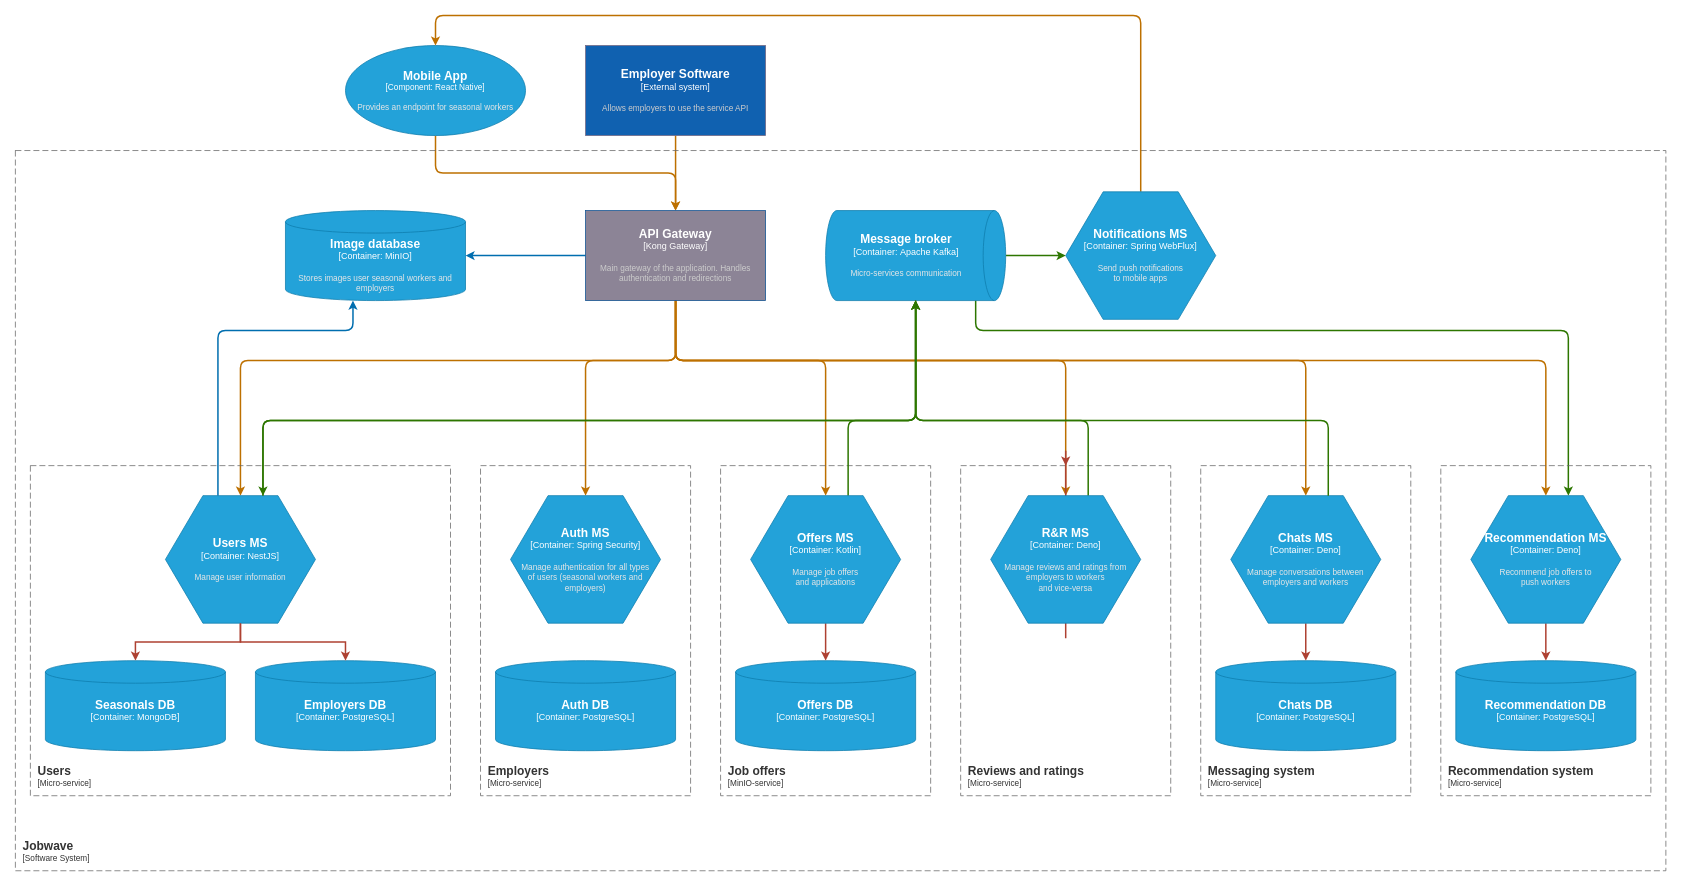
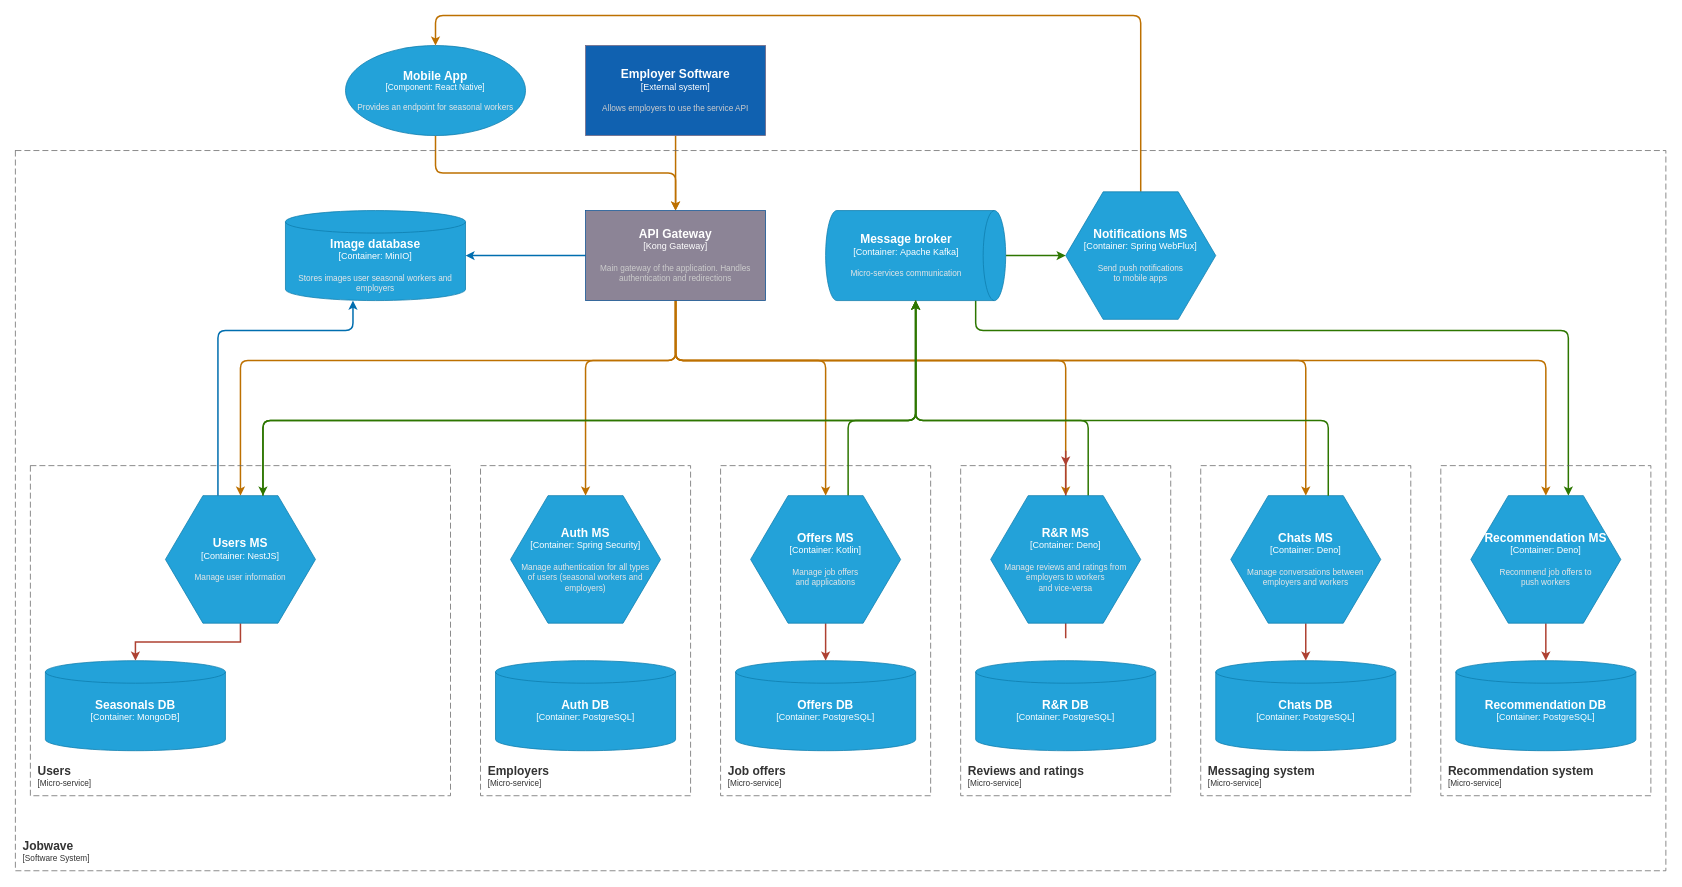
edge "Users MS [Container: NestJS] Manage user information" -> "Employers DB [Container: PostgreSQL]": removed
node "Employers DB [Container: PostgreSQL]": removed
node "R&R DB [Container: PostgreSQL]": added
node "Job offers [MinIO-service]": label "Job offers [MinIO-service]" -> "Job offers [Micro-service]"
